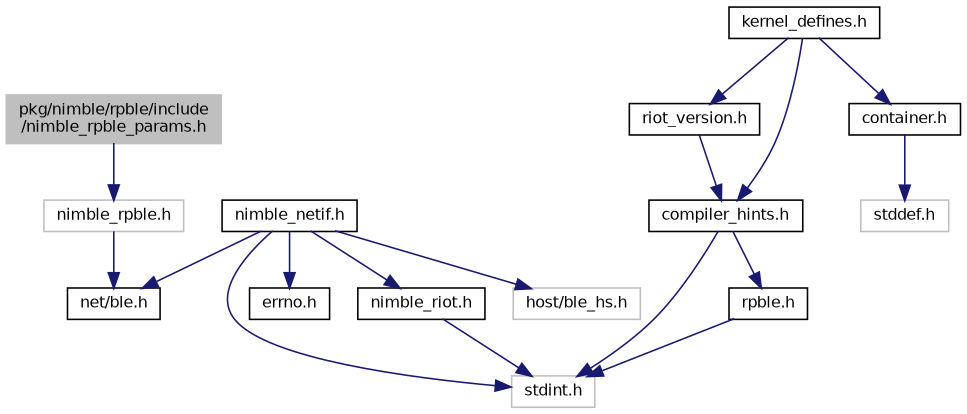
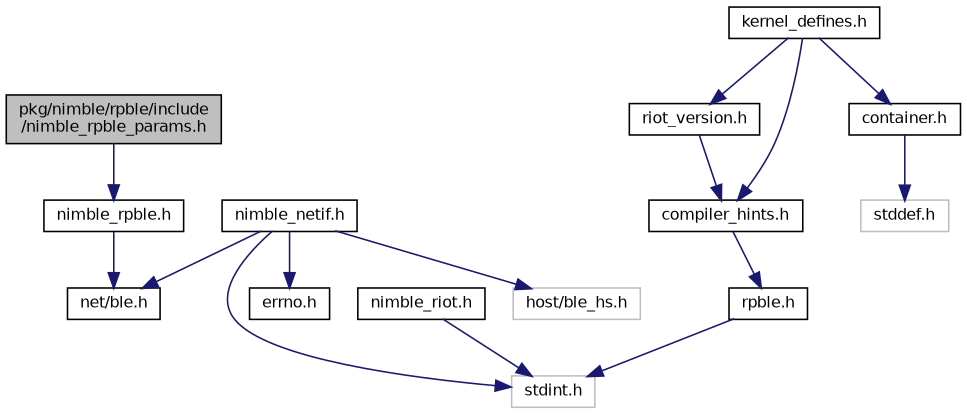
node "pkg/nimble/rpble/include /nimble_rpble_params.h": color grey75 -> black
node "nimble_rpble.h": color grey75 -> black
edge "nimble_netif.h" -> "nimble_riot.h": removed
edge "compiler_hints.h" -> "stdint.h": removed
